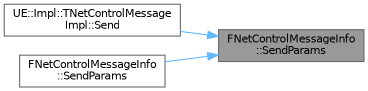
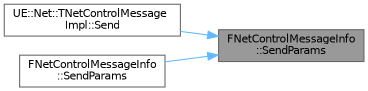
node "UE::Impl::TNetControlMessage Impl::Send": label "UE::Impl::TNetControlMessage Impl::Send" -> "UE::Net::TNetControlMessage Impl::Send"
